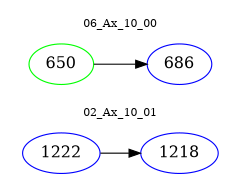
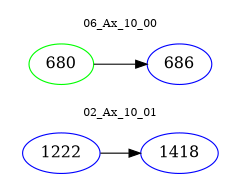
node "650": label "650" -> "680"
node "1218": label "1218" -> "1418"
